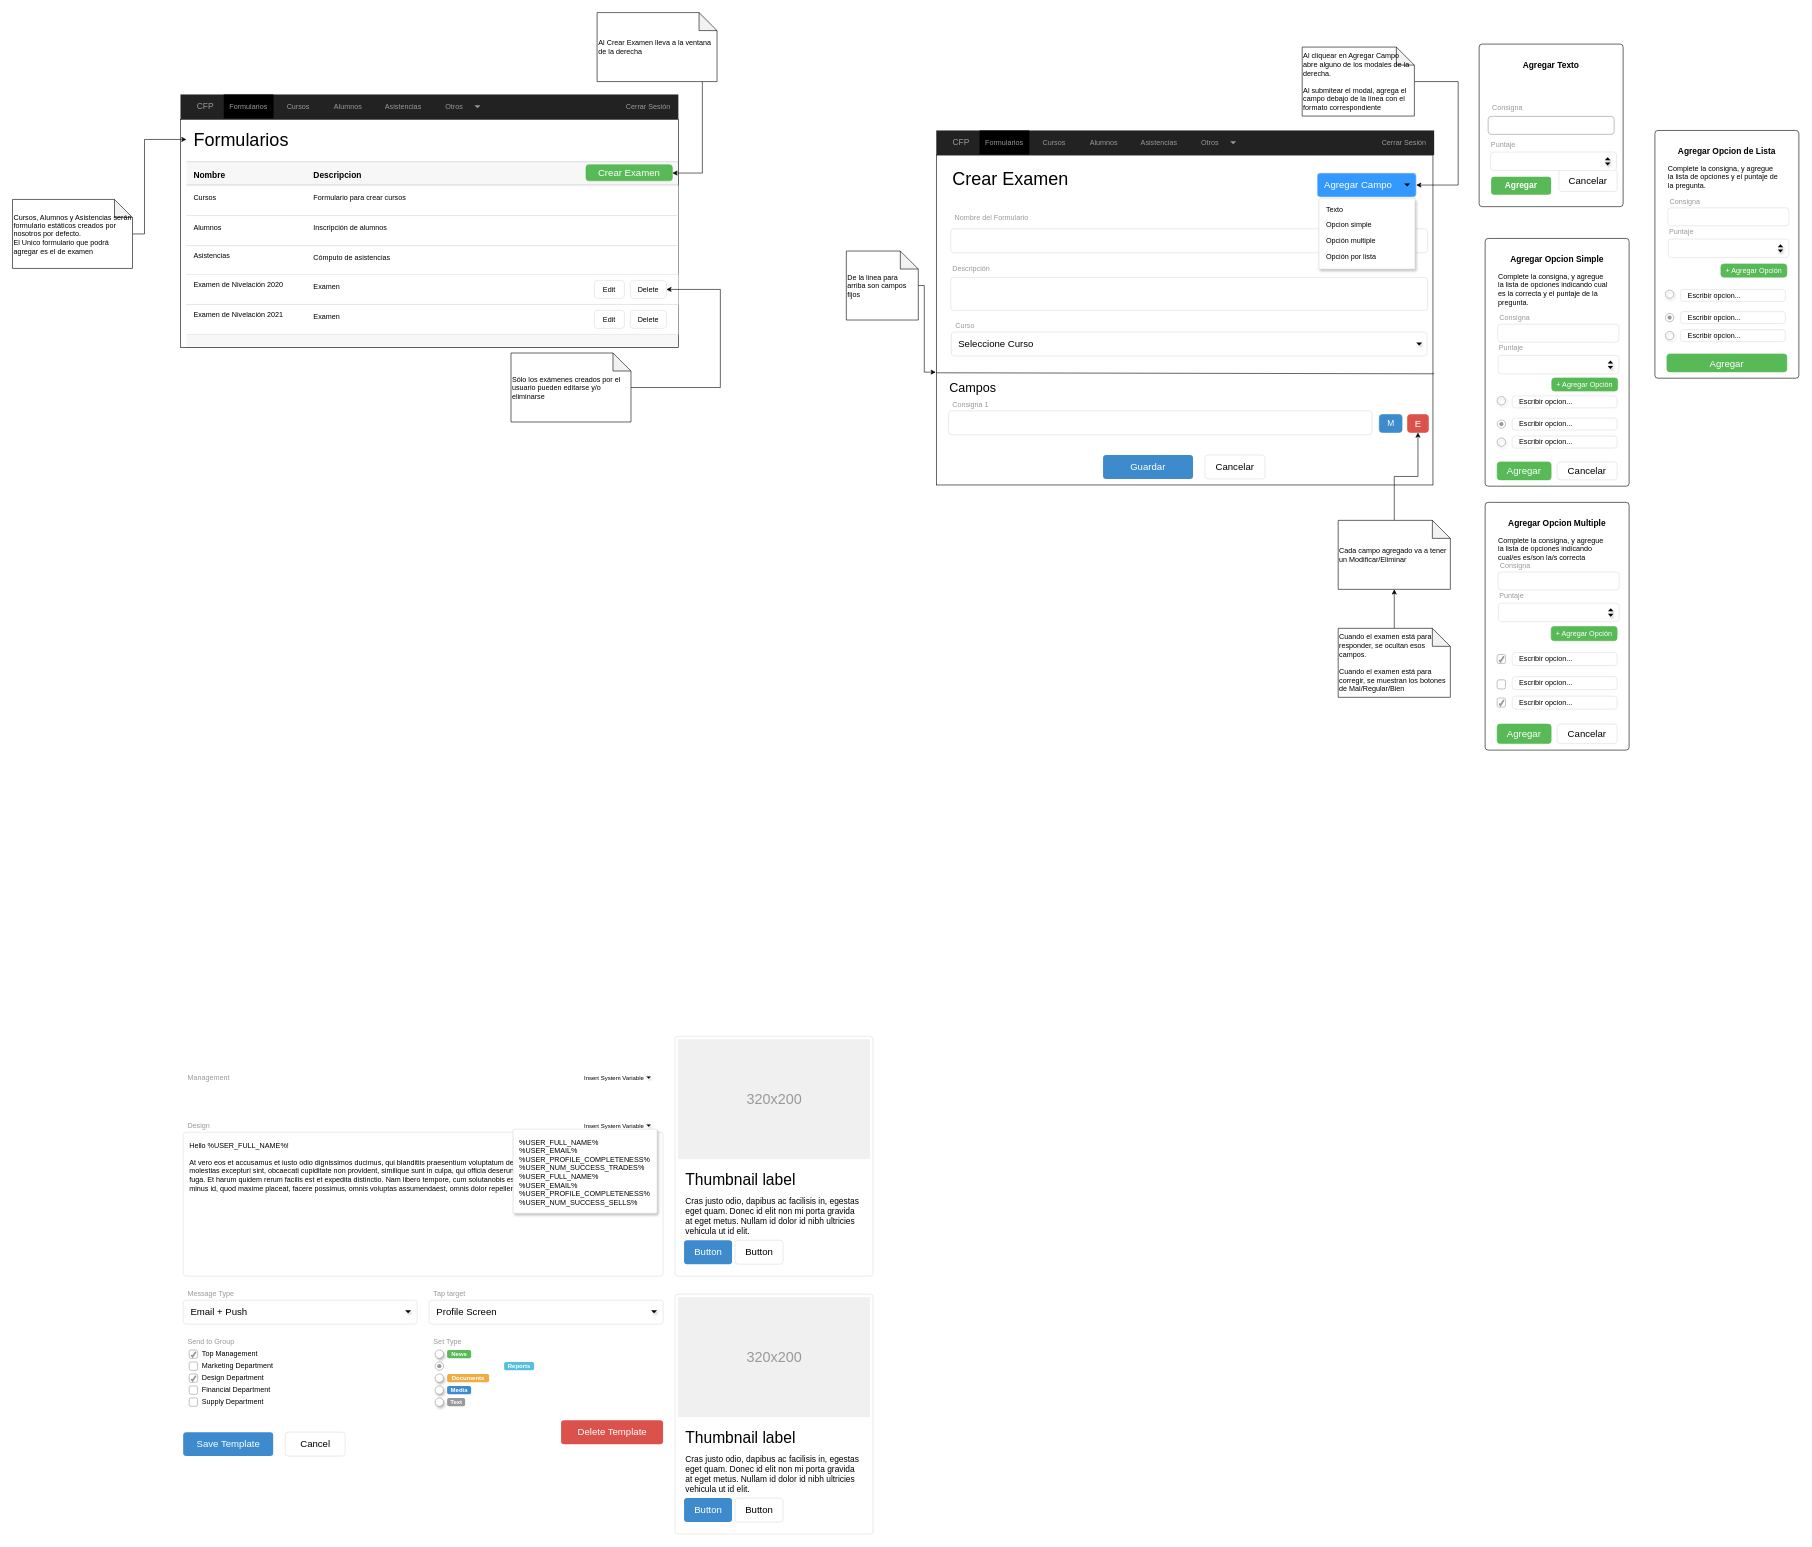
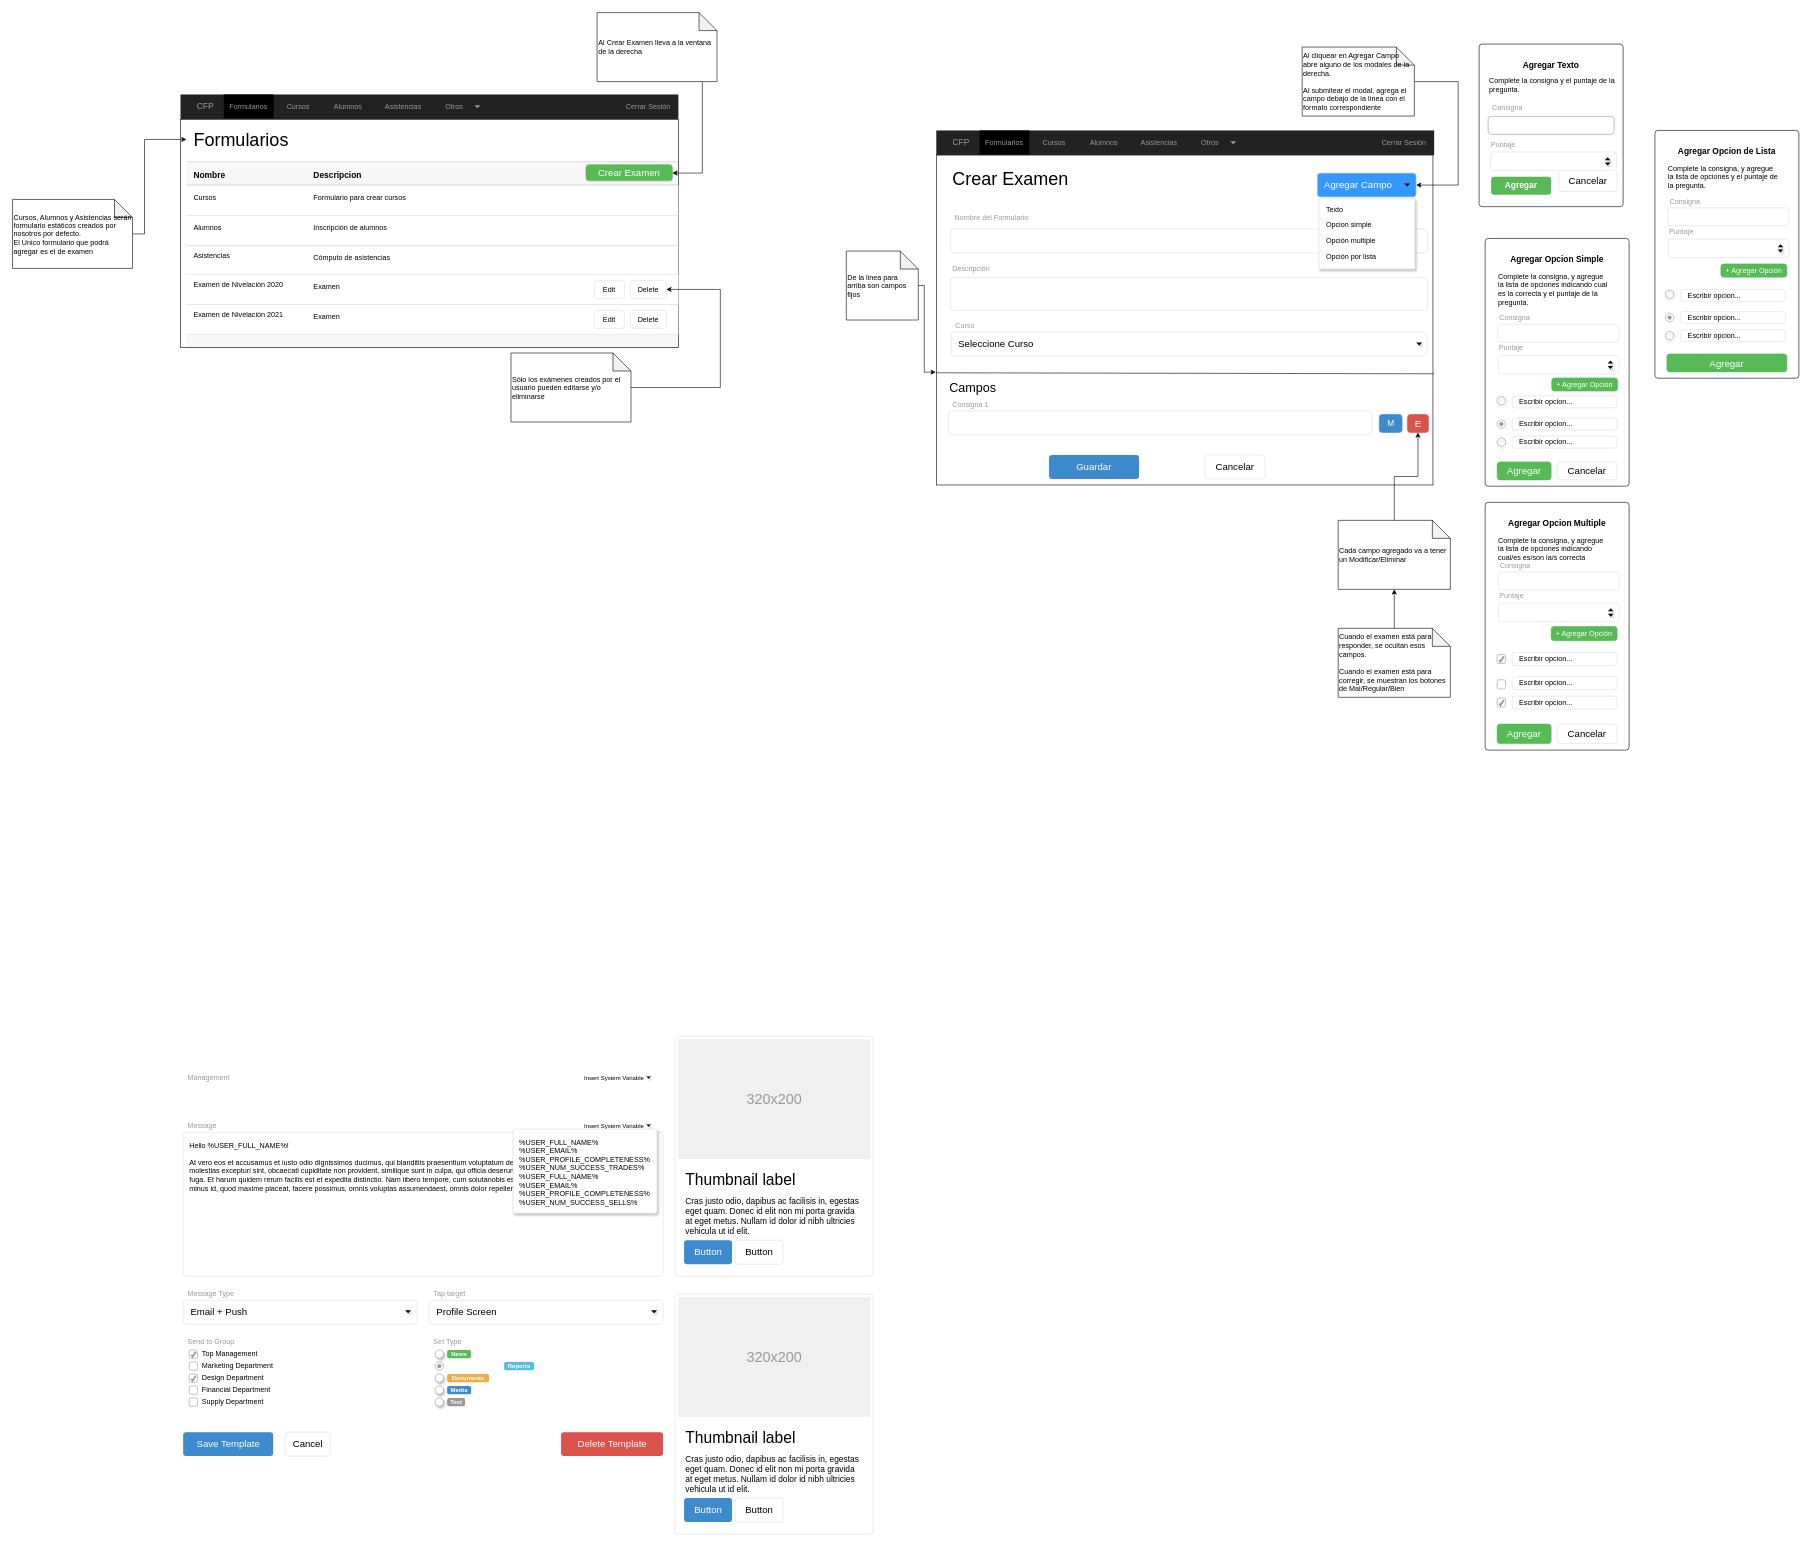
node "Complete la consigna y el puntaje de la pregunta.": added
node "Guardar": moved (1148, 467) -> (1094, 467)
node "Design": label "Design" -> "Message"
node "Delete Template": moved (612, 1433) -> (612, 1445)
node "Cancel": size 60x24 -> 45x24
